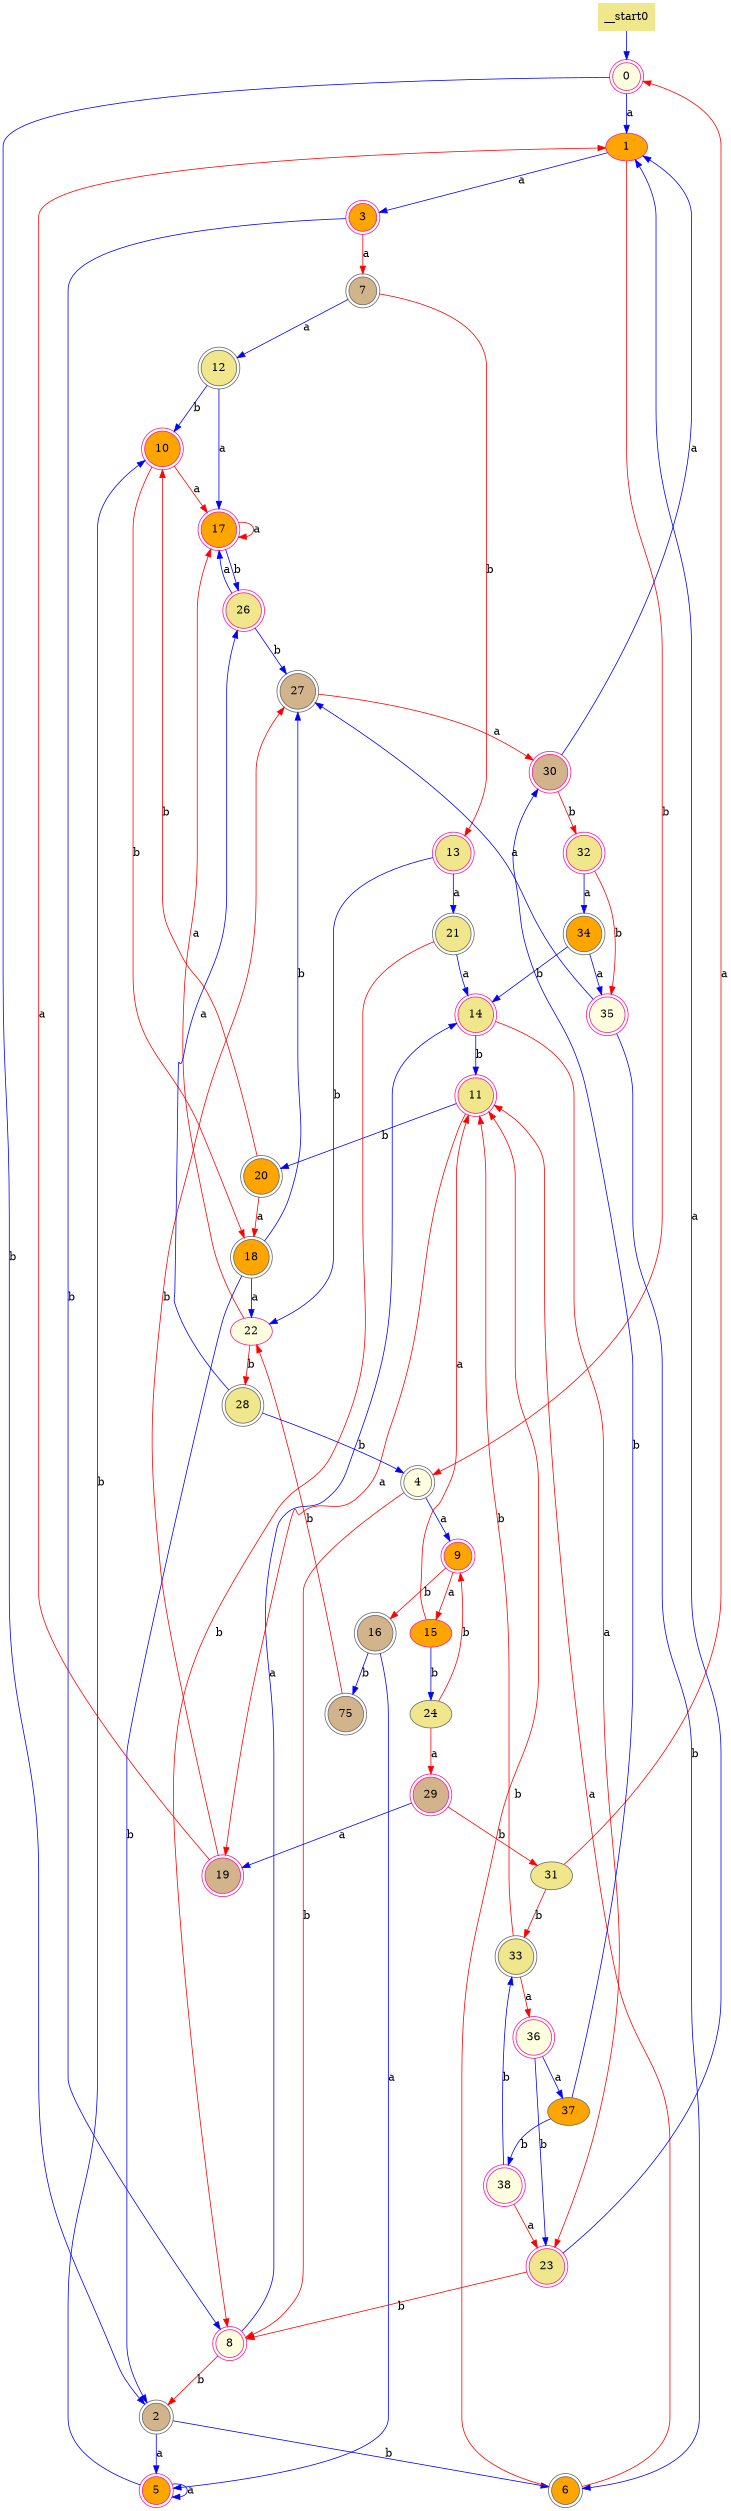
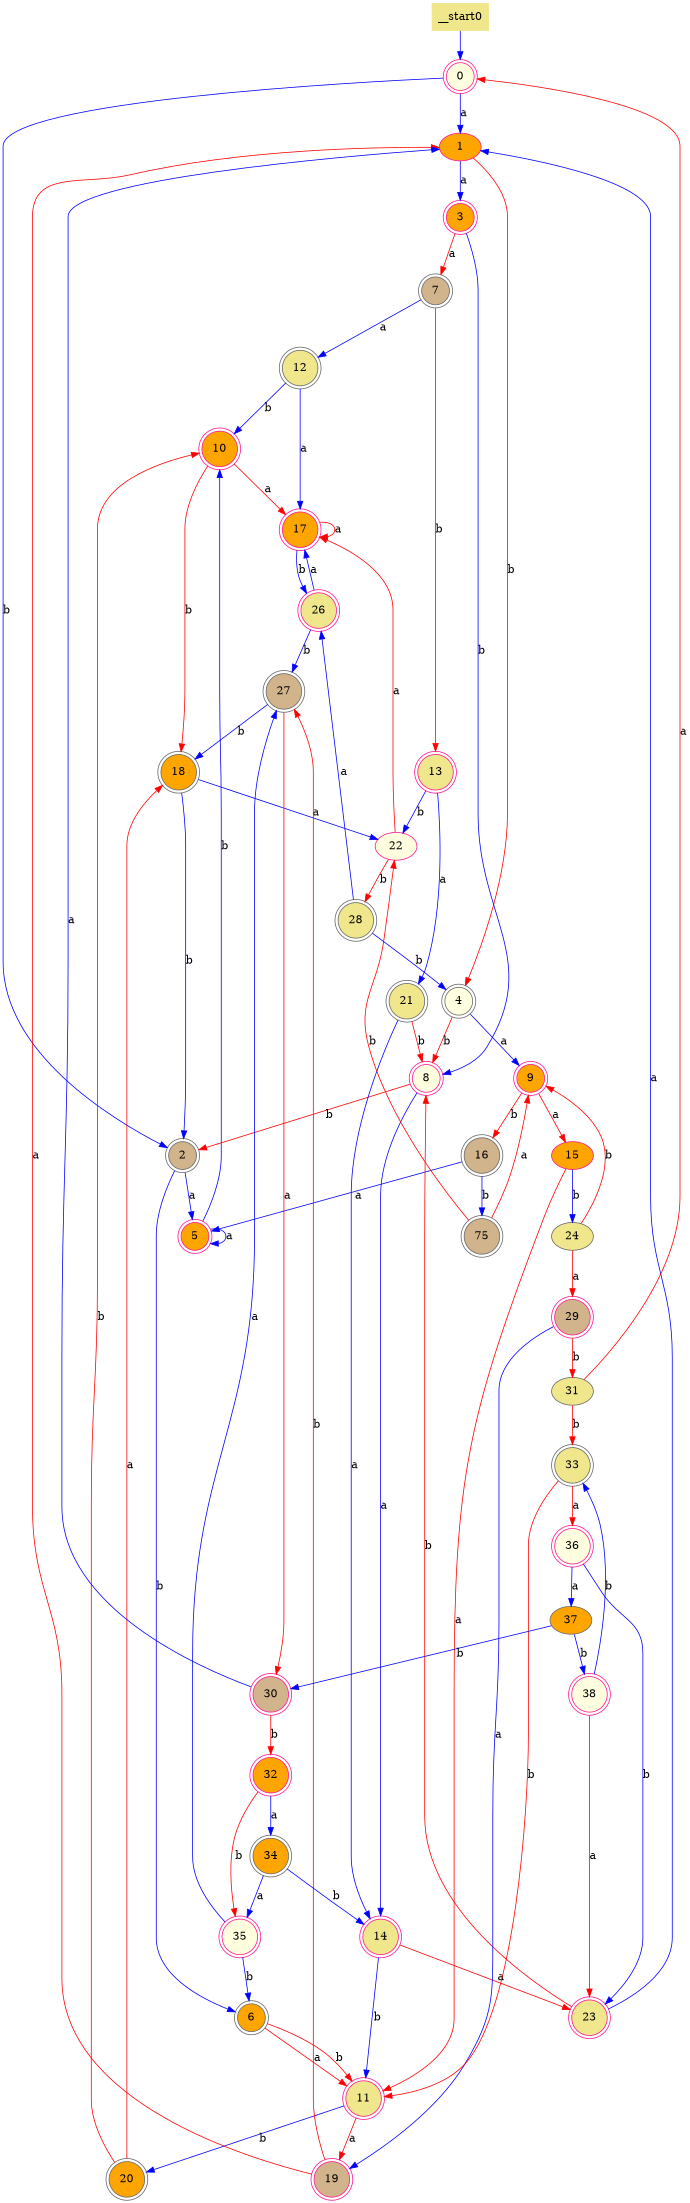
node "32": fillcolor khaki -> orange
edge "18" -> "27": reversed
edge "75" -> "9": added, label "a"
